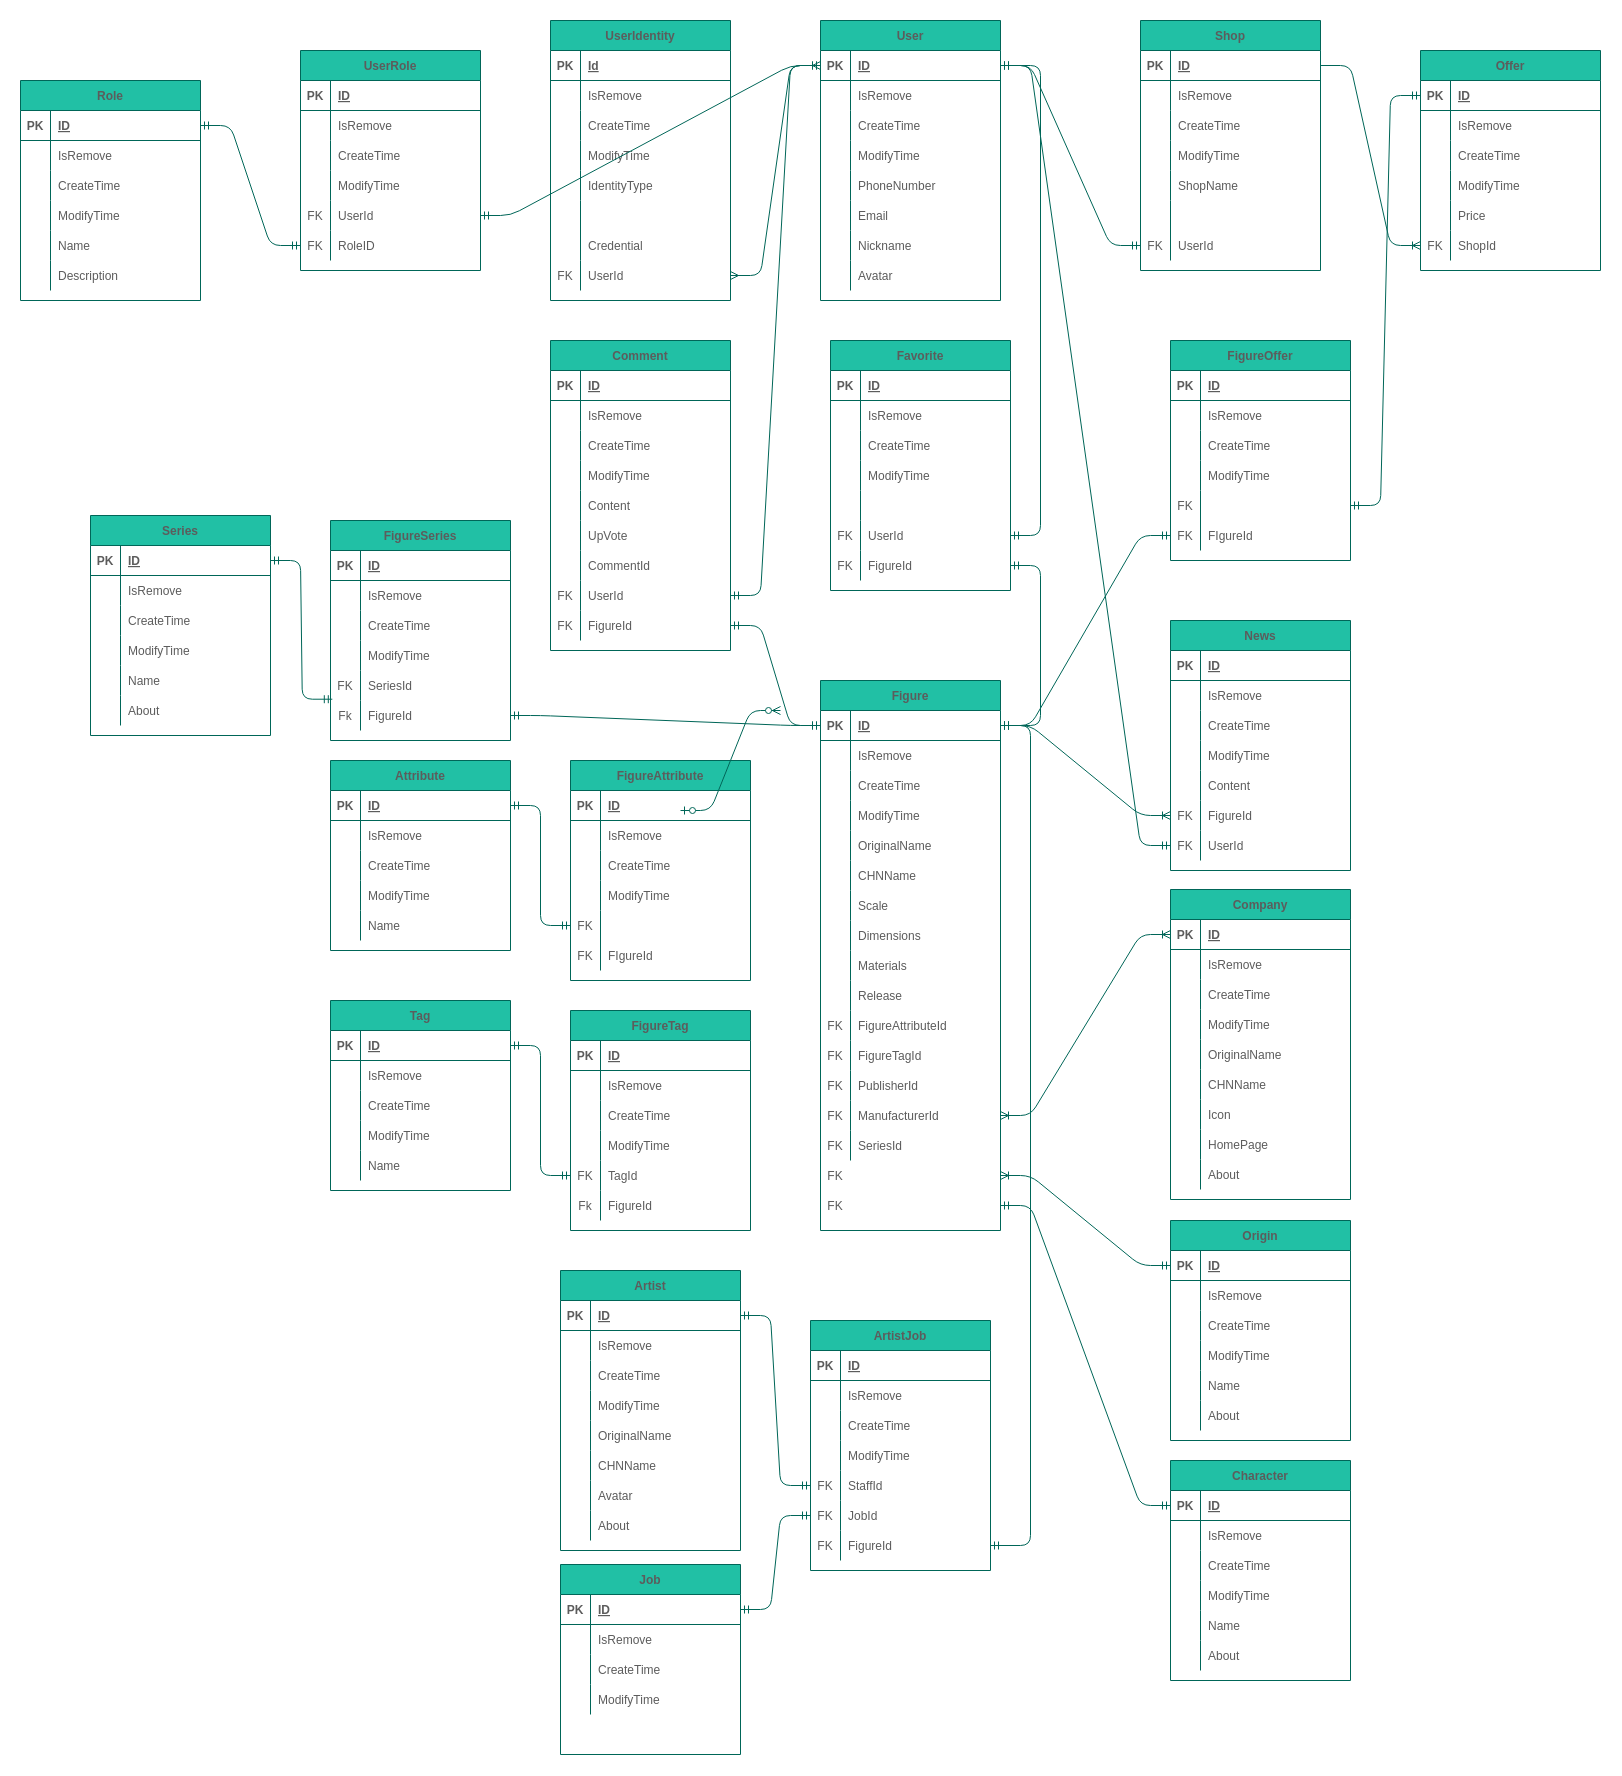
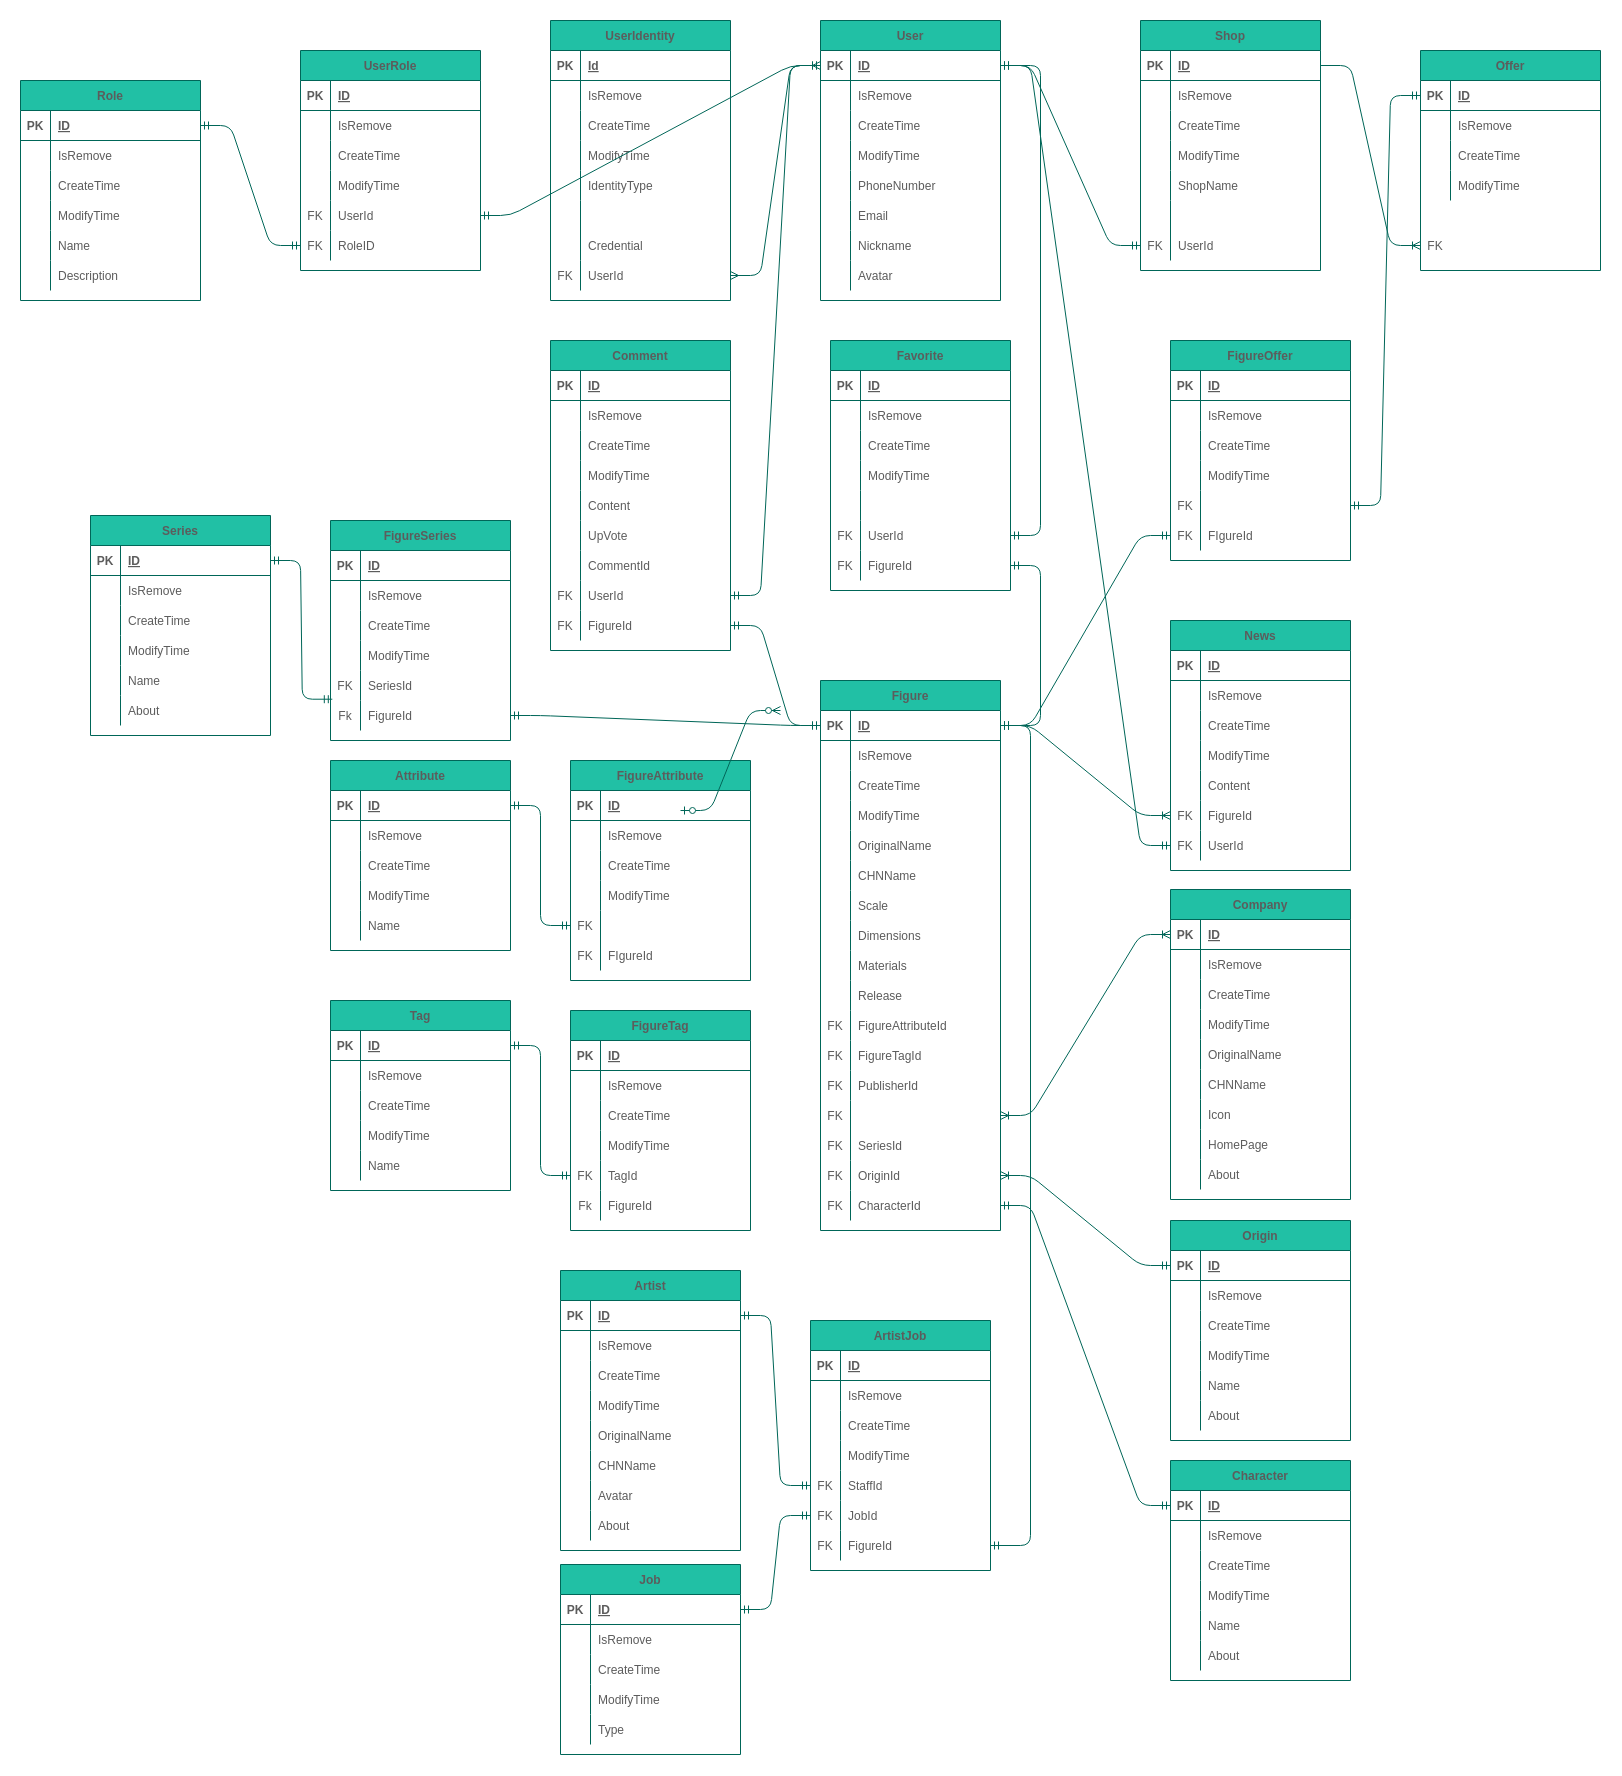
node "Price": removed
node "ShopId": removed
node "ManufacturerId": removed
node "OriginId": added
node "CharacterId": added
node "Type": added
